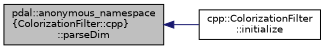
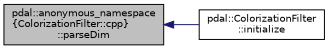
node "cpp::ColorizationFilter ::initialize": label "cpp::ColorizationFilter ::initialize" -> "pdal::ColorizationFilter ::initialize"
